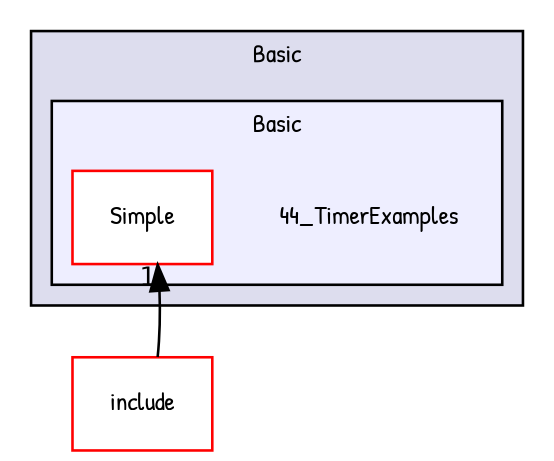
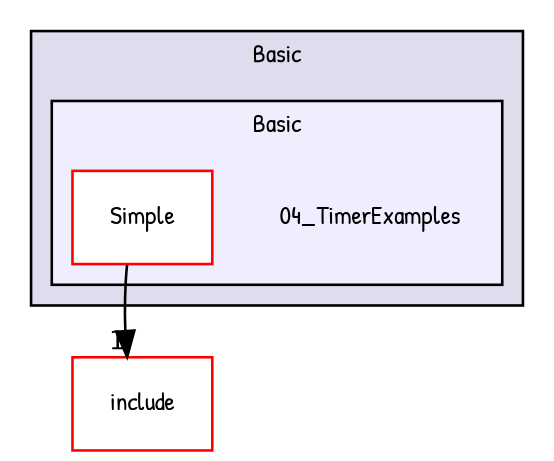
node "44_TimerExamples": label "44_TimerExamples" -> "04_TimerExamples"
edge "include" -> "Simple": reversed
